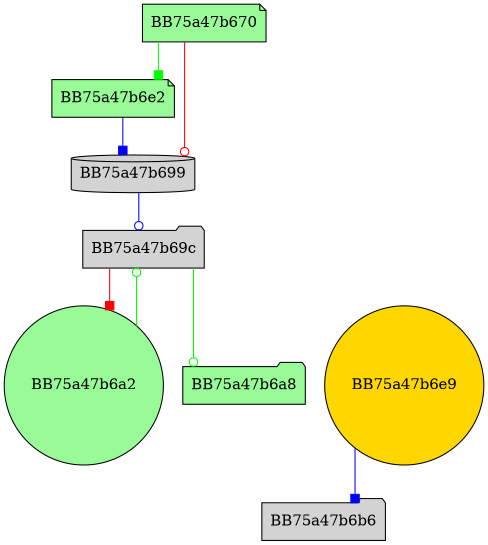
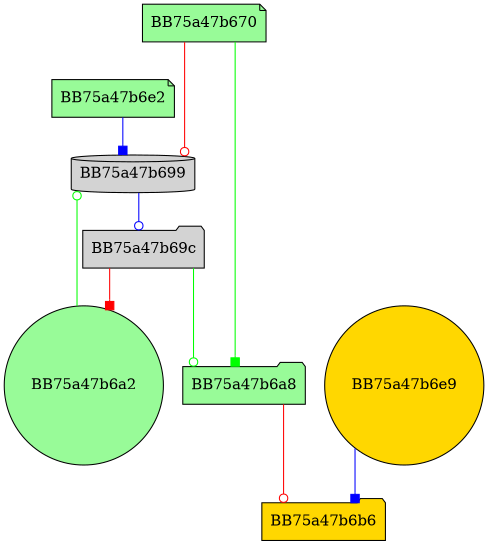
edge "BB75a47b670" -> "BB75a47b6e2": now "BB75a47b670" -> "BB75a47b6a8"
edge "BB75a47b6a2" -> "BB75a47b69c": now "BB75a47b6a2" -> "BB75a47b699"
edge "BB75a47b6a8" -> "BB75a47b6b6": added
node "BB75a47b6b6": fillcolor lightgrey -> gold
